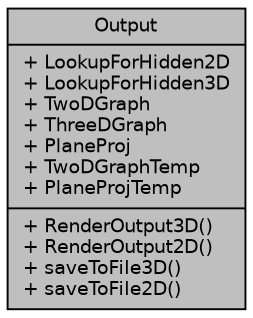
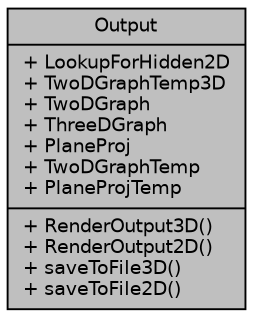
node "Output": text "+ LookupForHidden3D" -> "+ TwoDGraphTemp3D"
